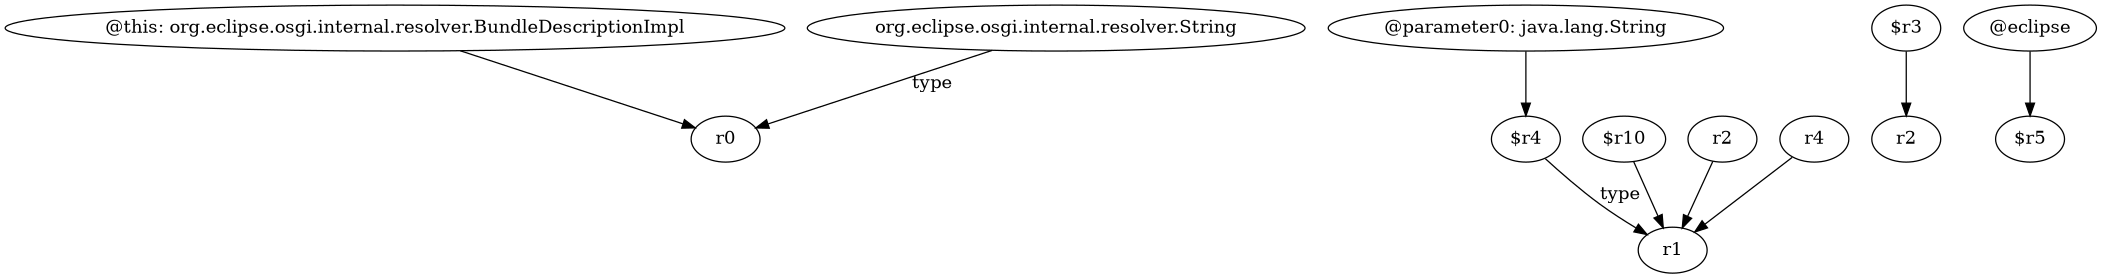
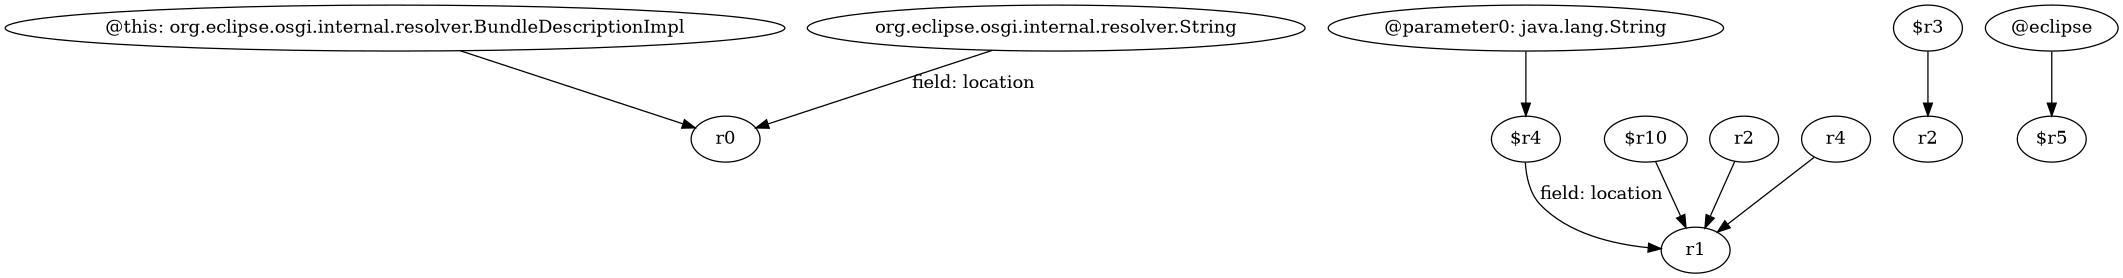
edge "org.eclipse.osgi.internal.resolver.String" -> "r0": label "type" -> "field: location"
edge "$r4" -> "r1": label "type" -> "field: location"
